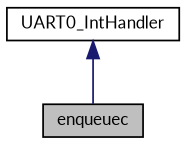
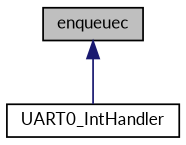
edge "enqueuec" -> "UART0_IntHandler": reversed
